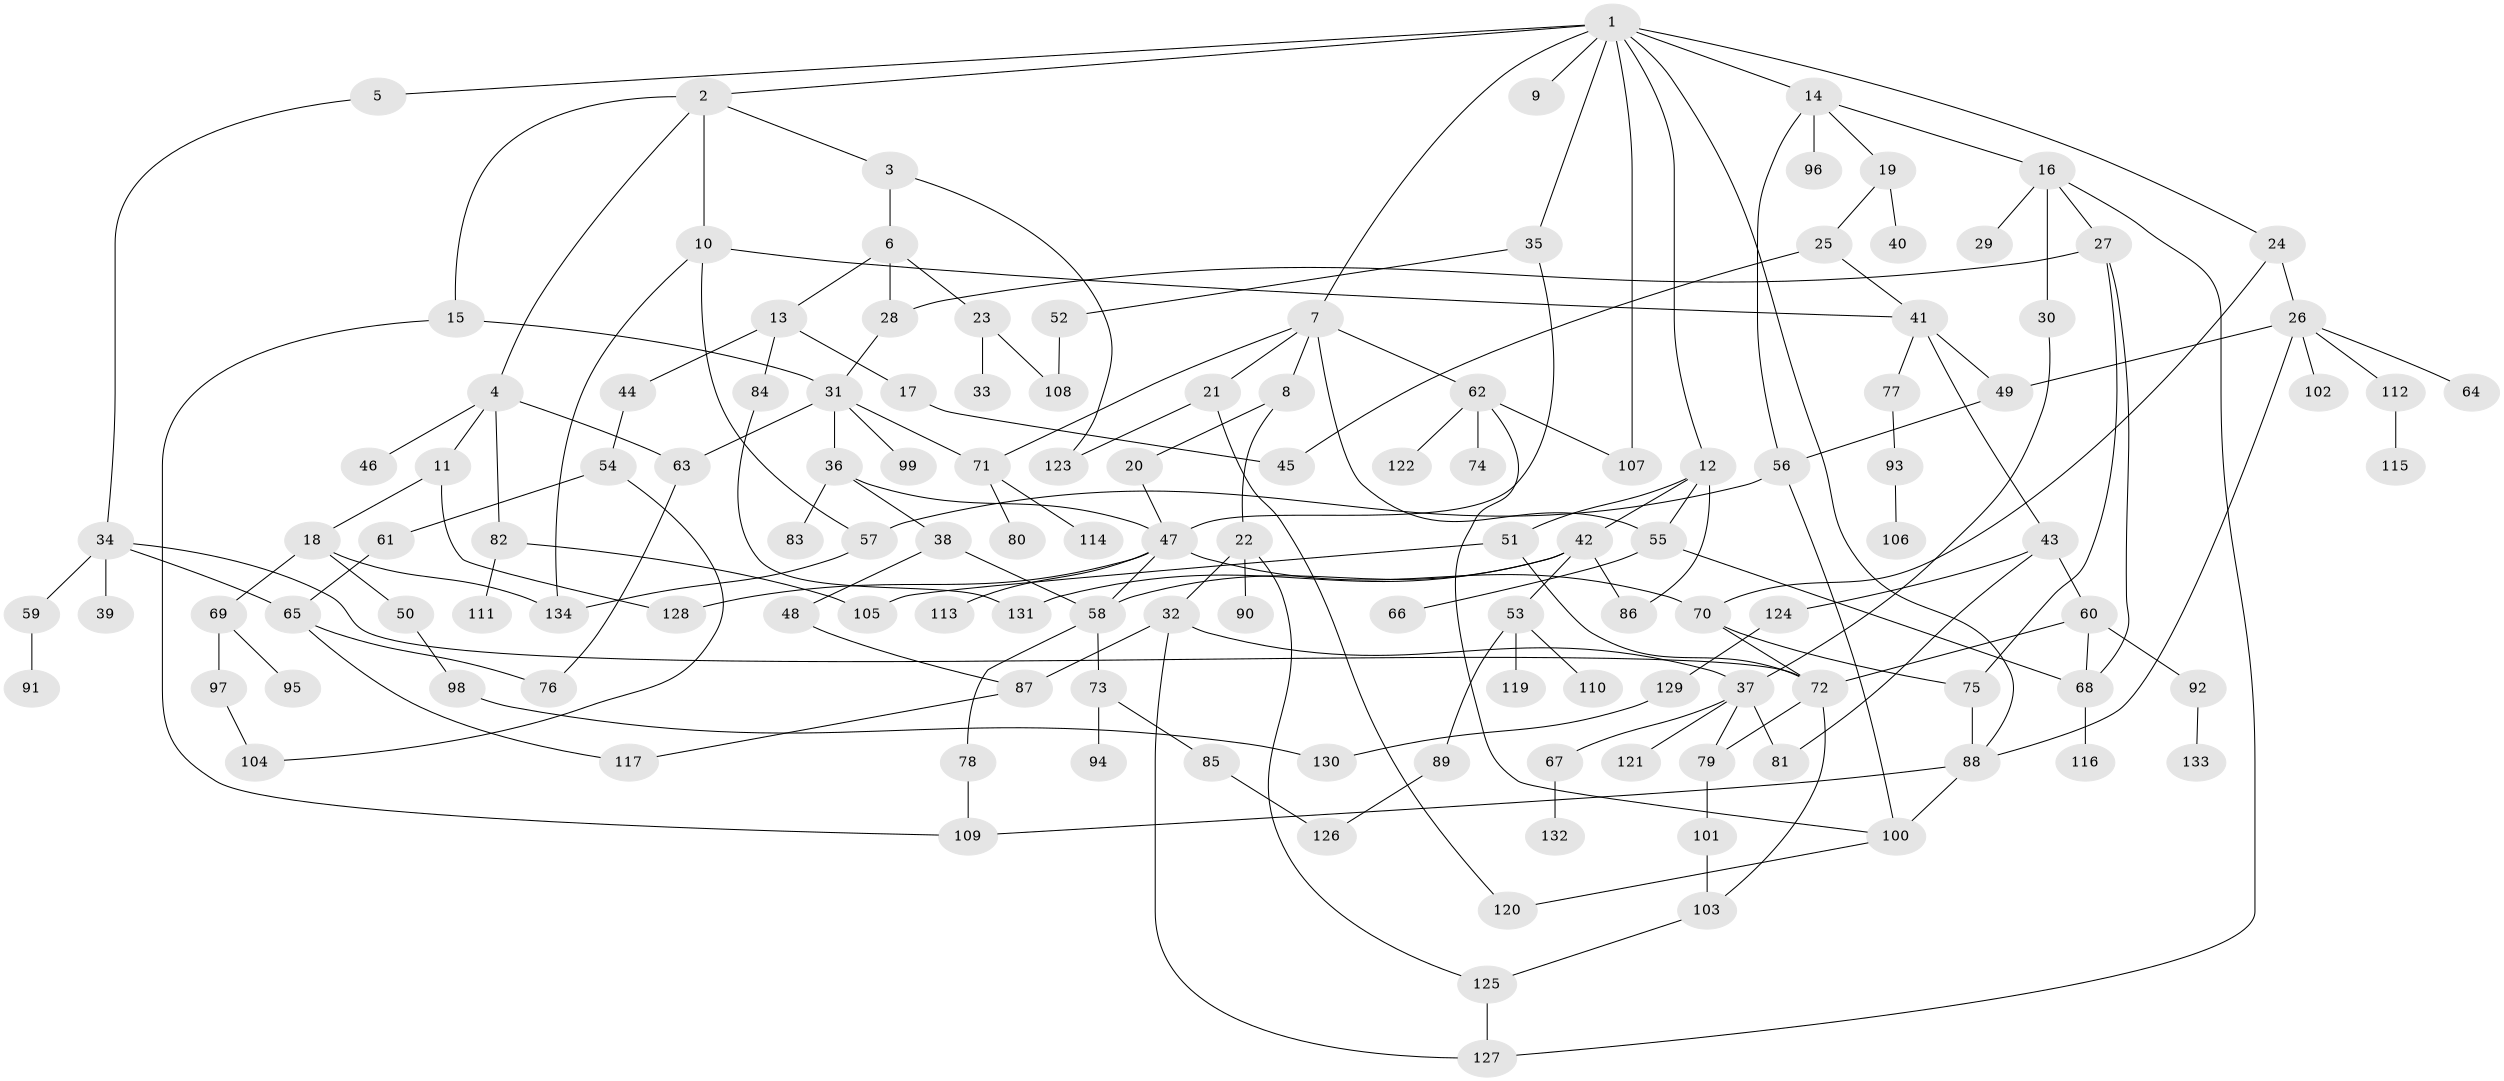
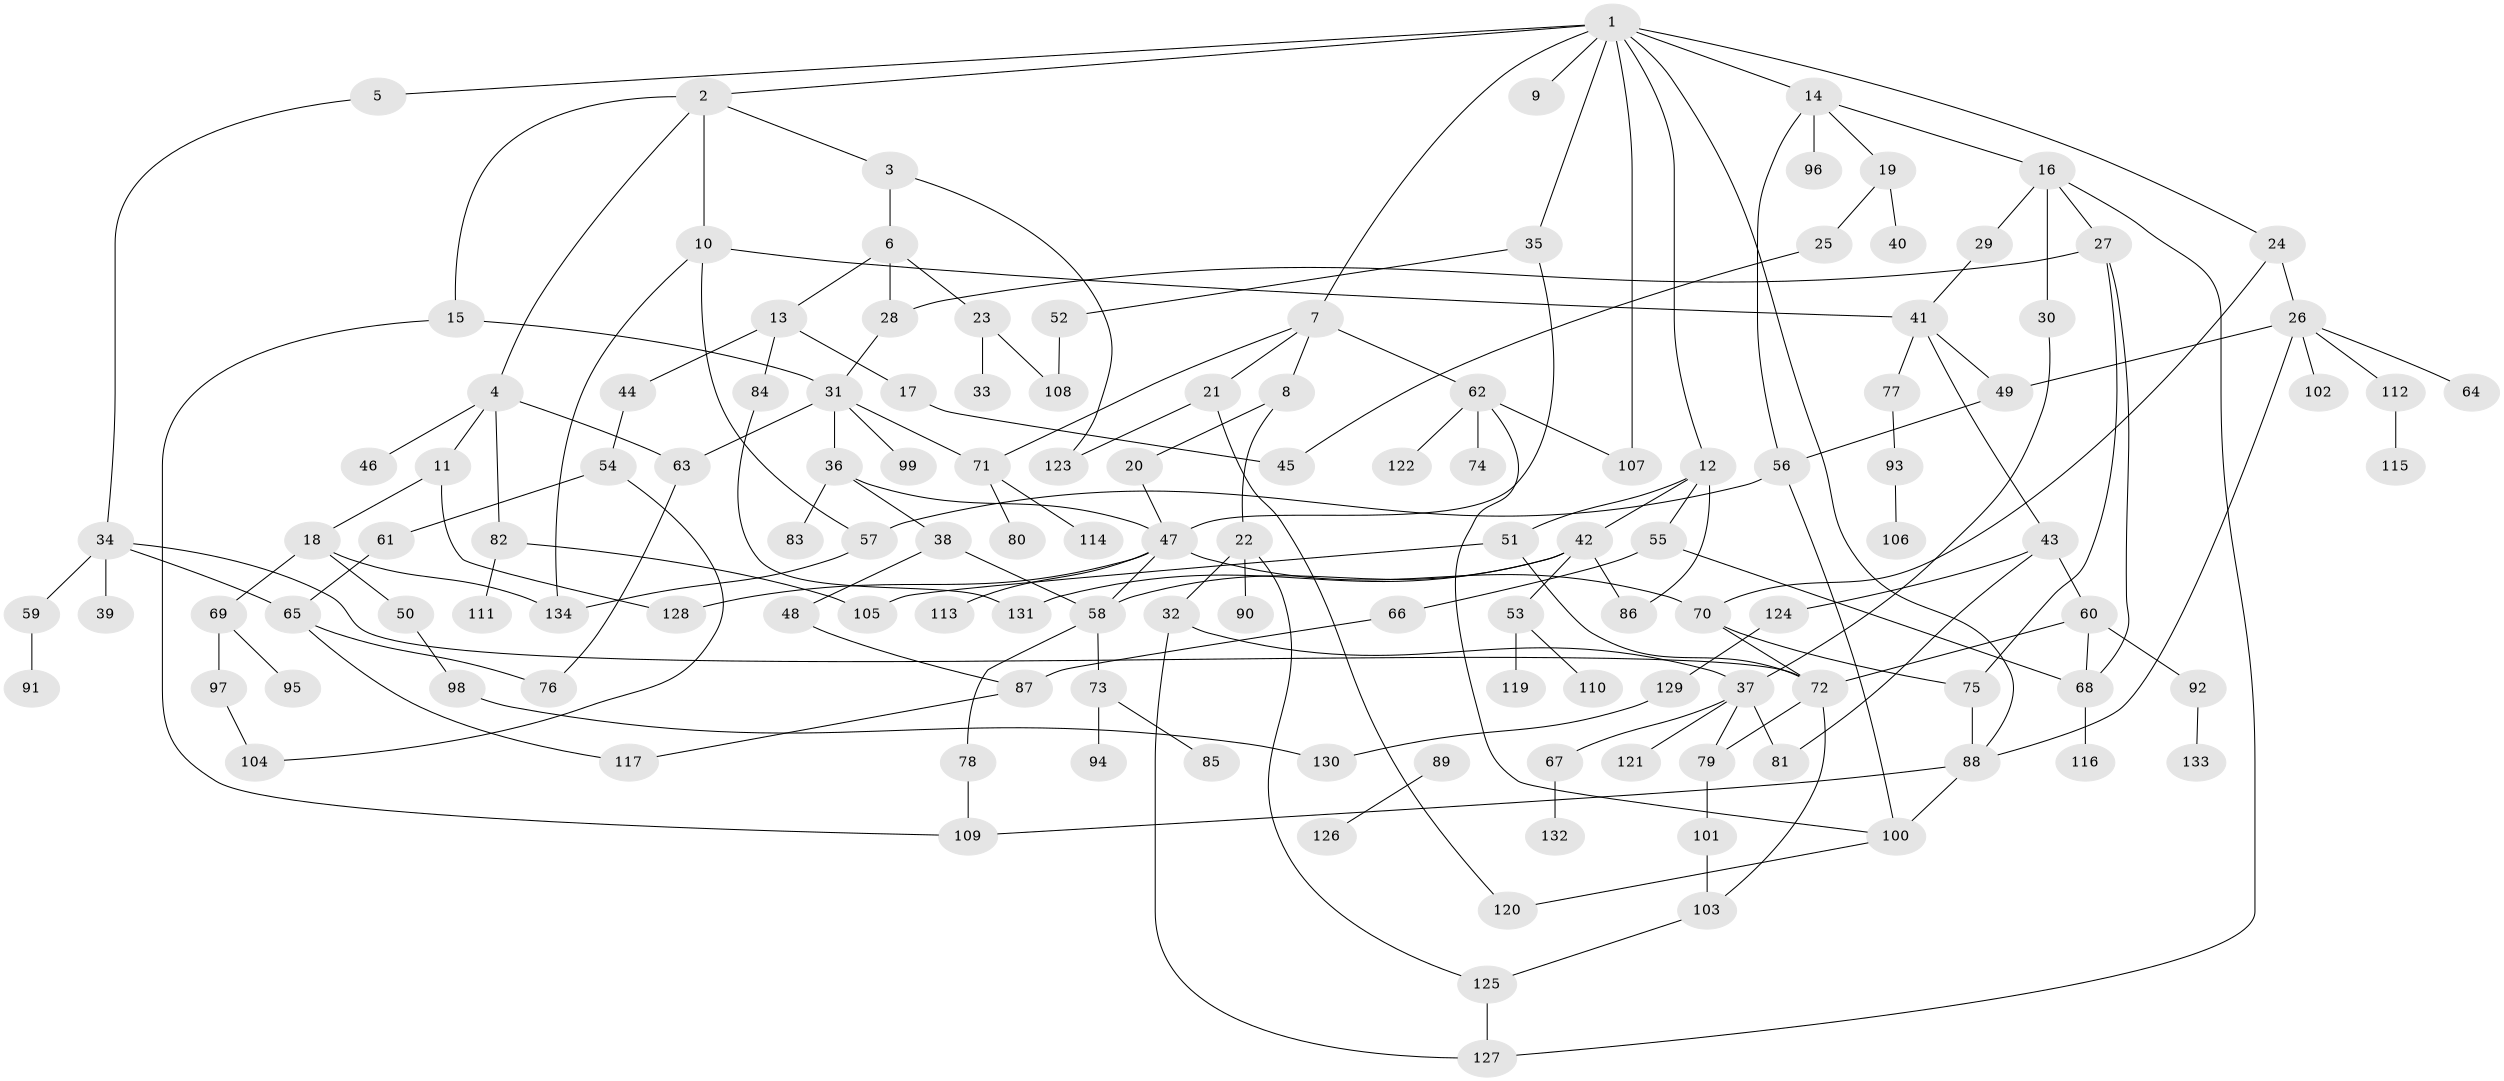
edge "25" -- "41": now "29" -- "41"
edge "7" -- "55": removed
edge "32" -- "87": now "66" -- "87"
edge "53" -- "89": removed
edge "85" -- "126": removed
